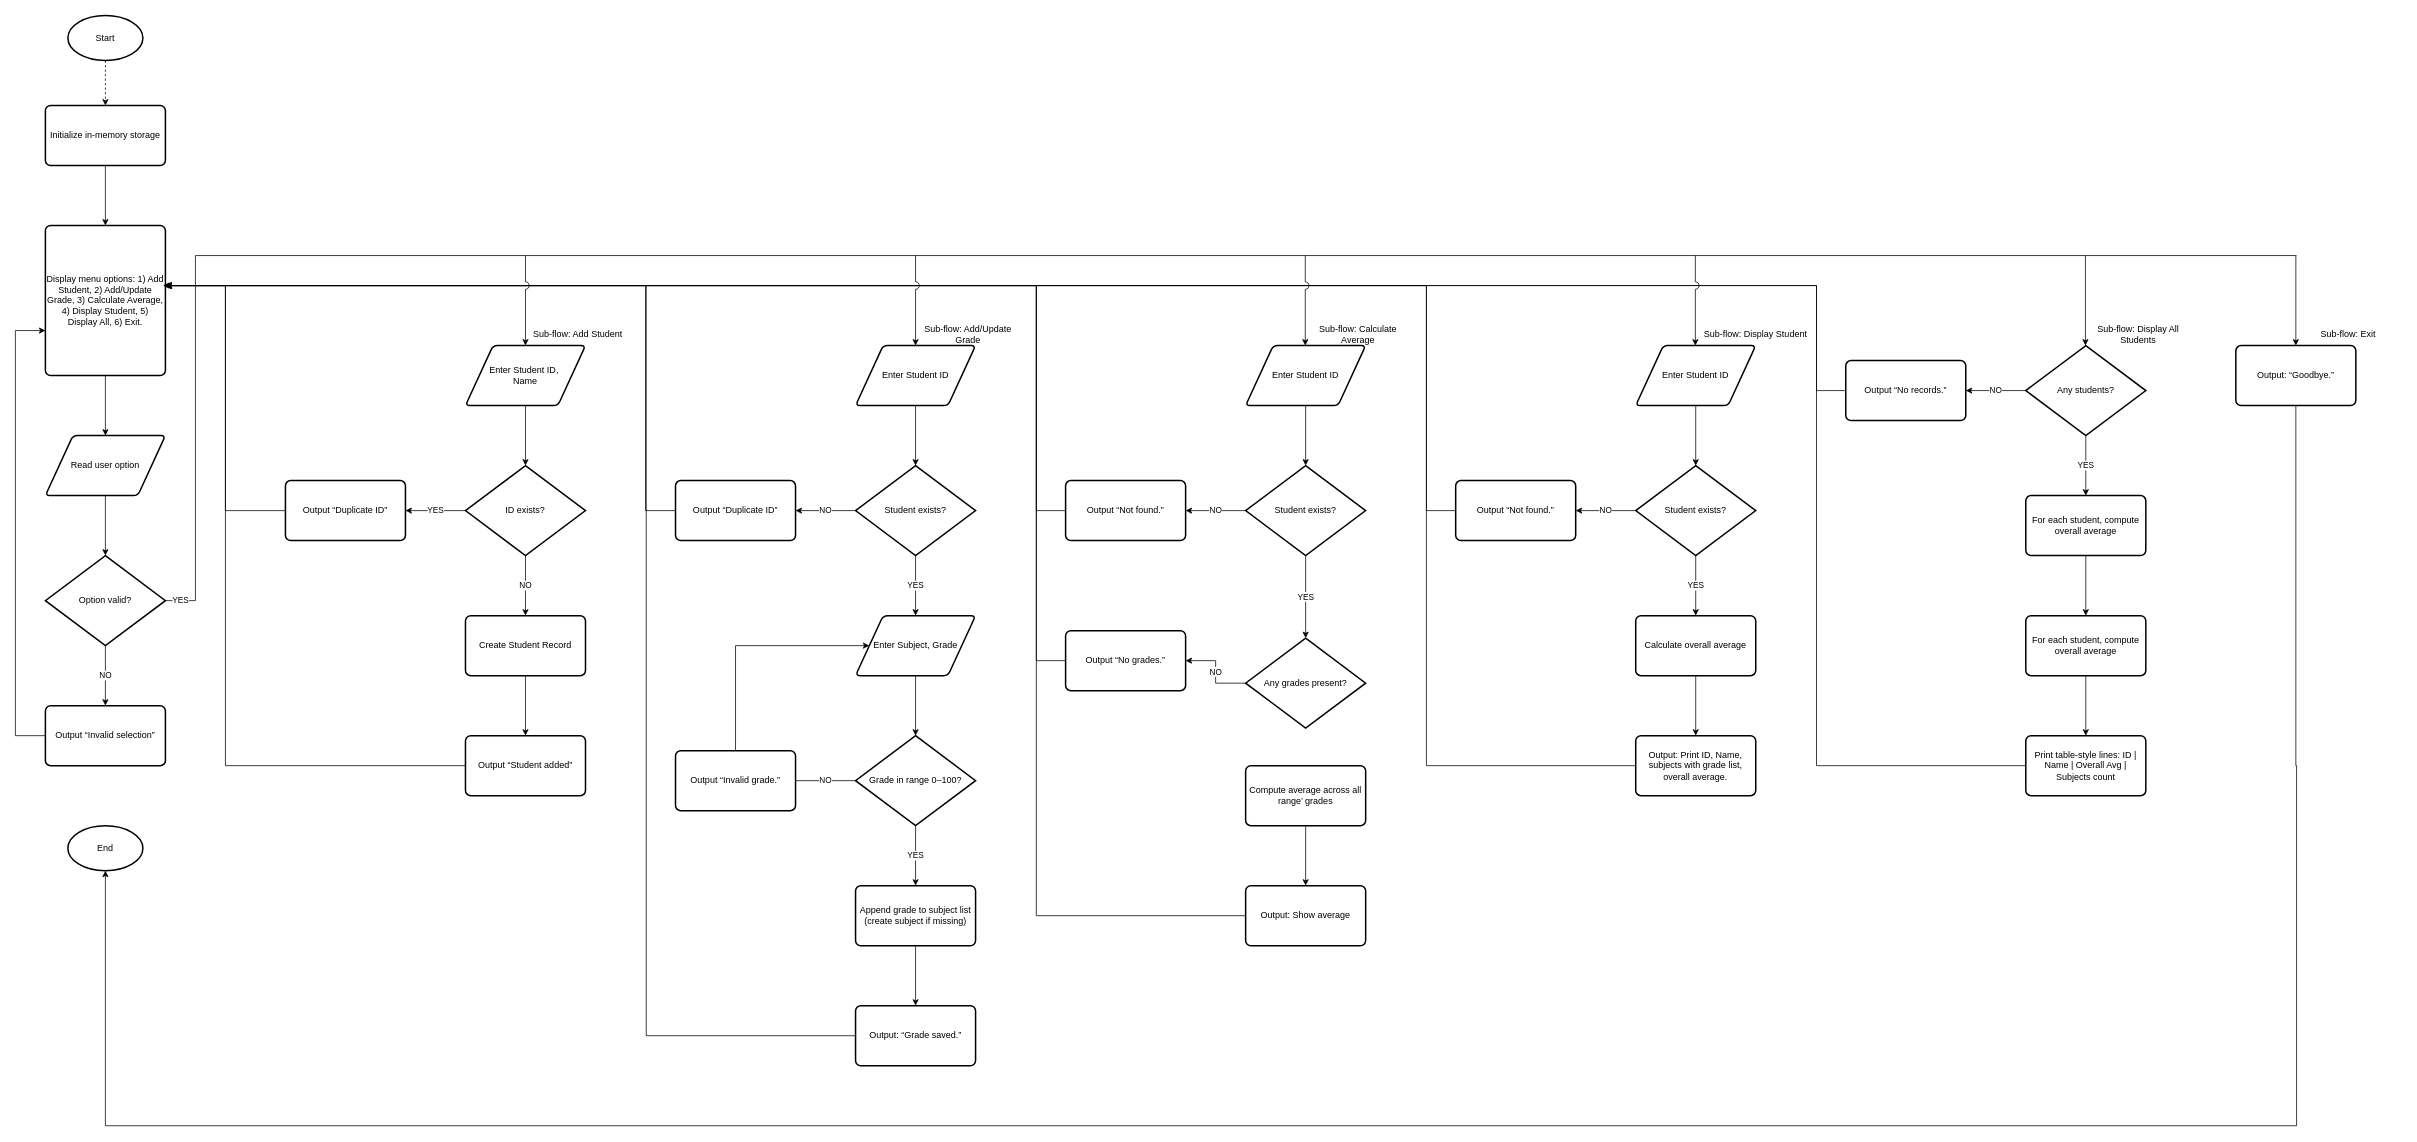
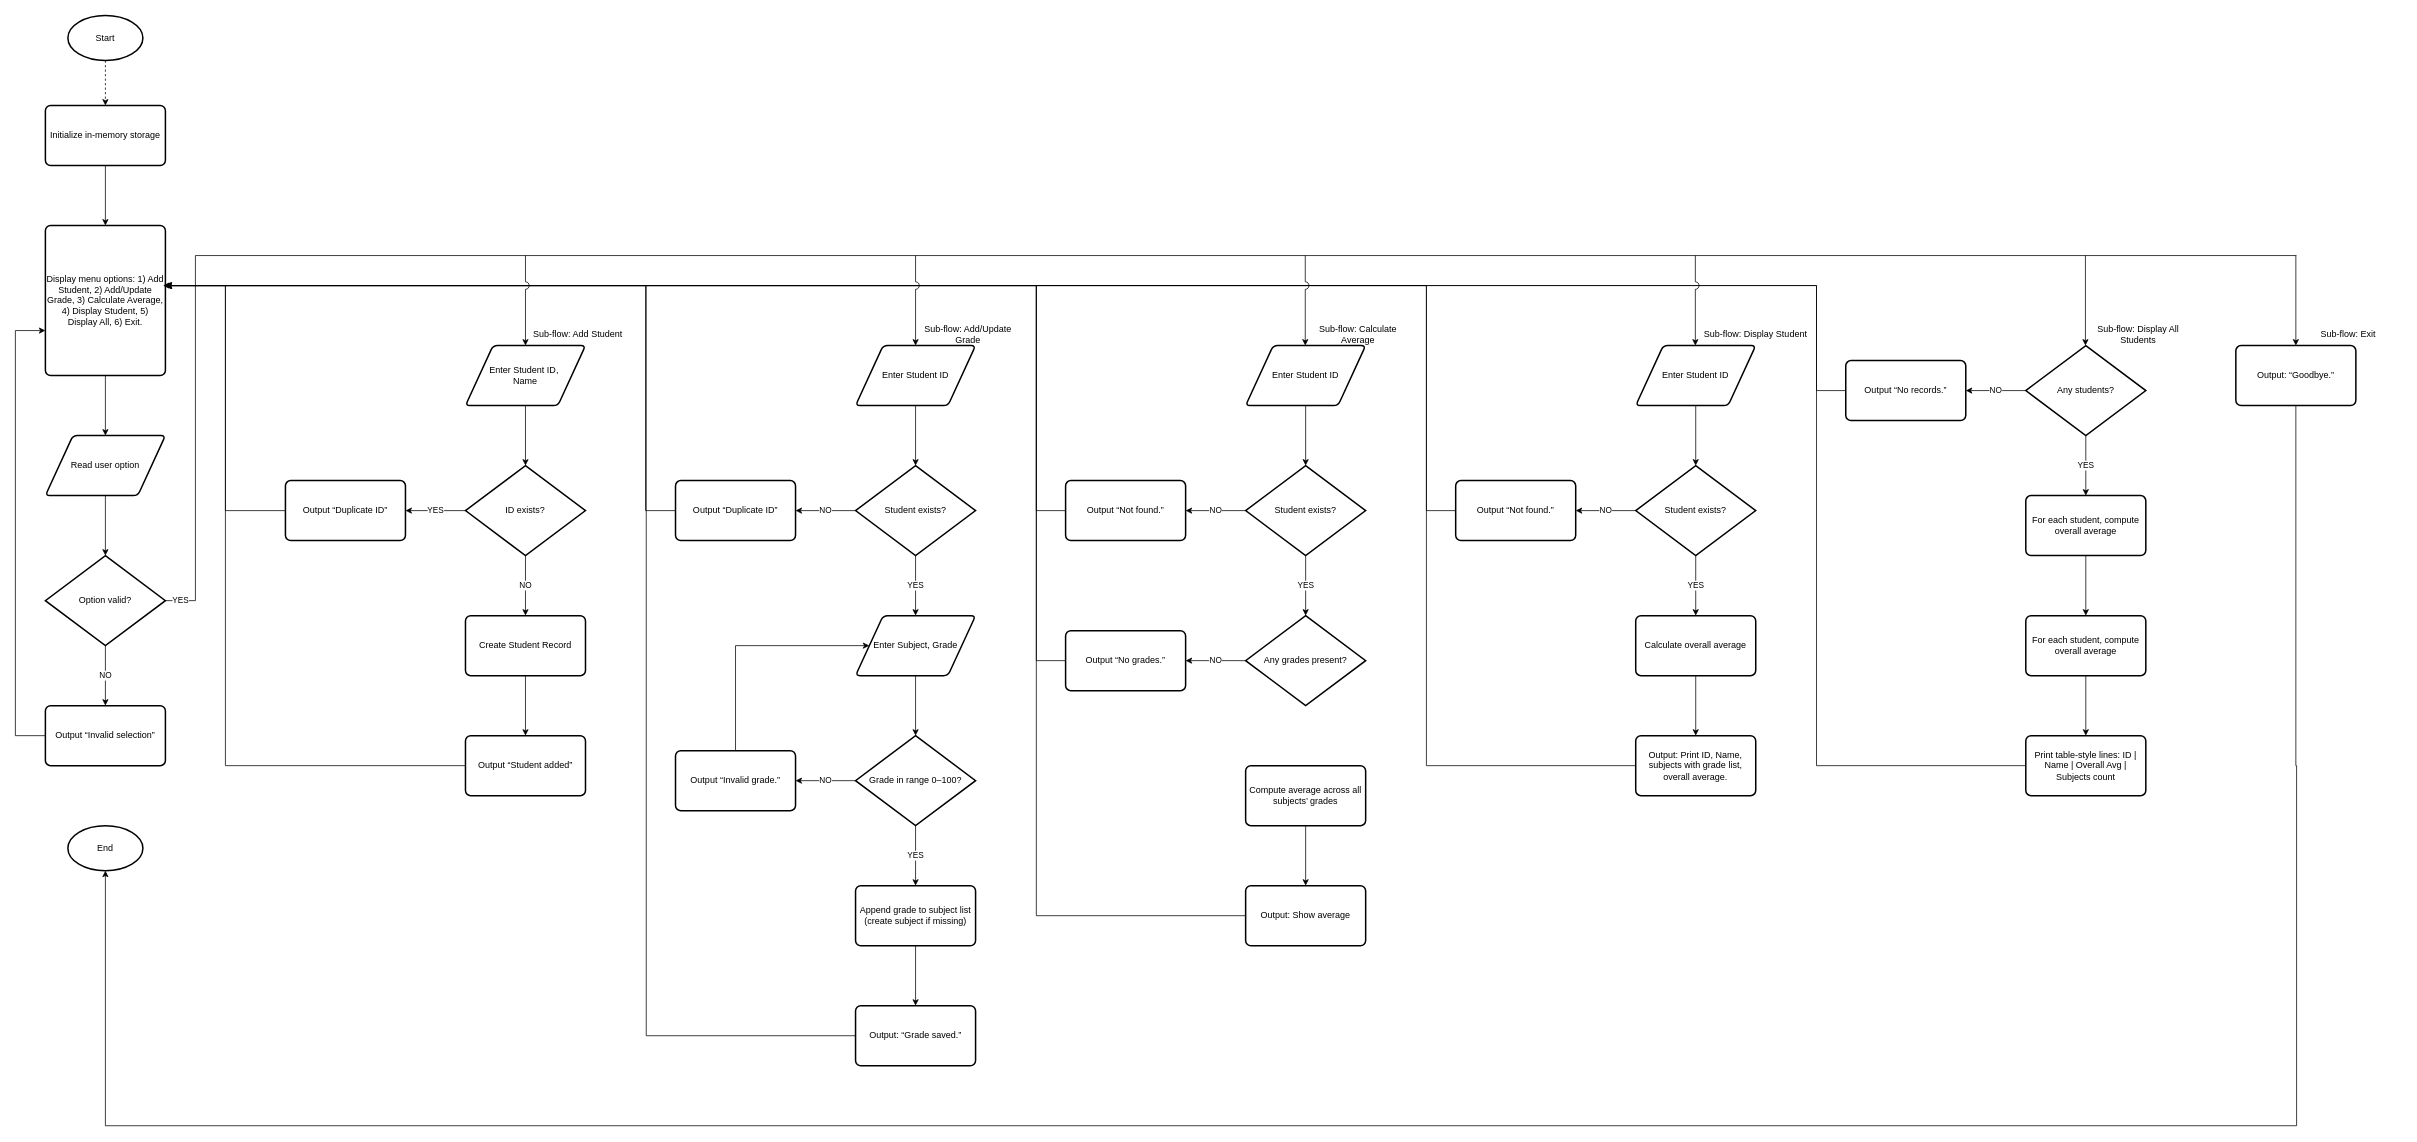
node "Any grades present?": moved (1305, 683) -> (1305, 660)
edge "Output “Invalid grade.”" -- "Grade in range 0–100?": arrowhead none -> classic
node "Compute average across all range’ grades": label "Compute average across all range’ grades" -> "Compute average across all subjects’ grades"
